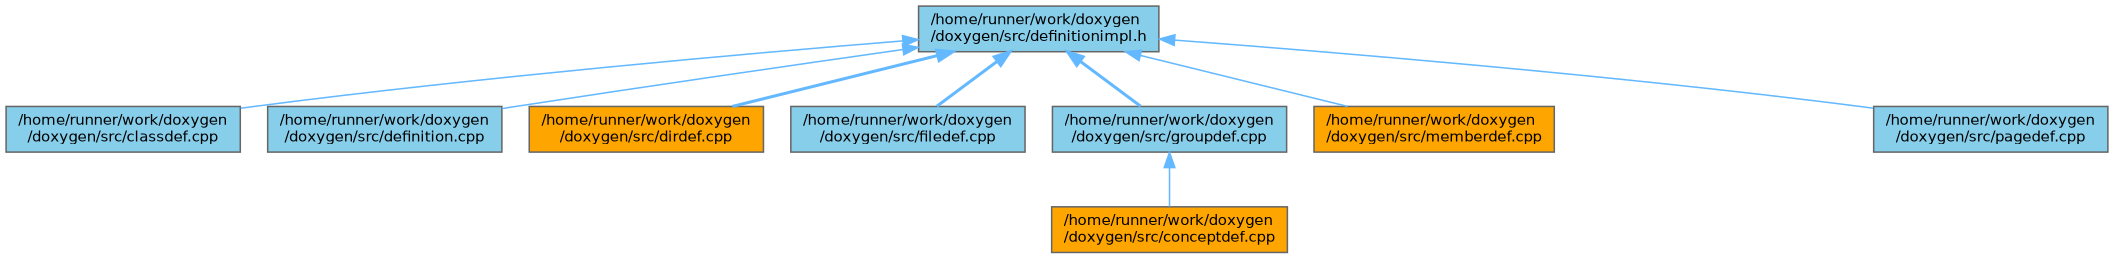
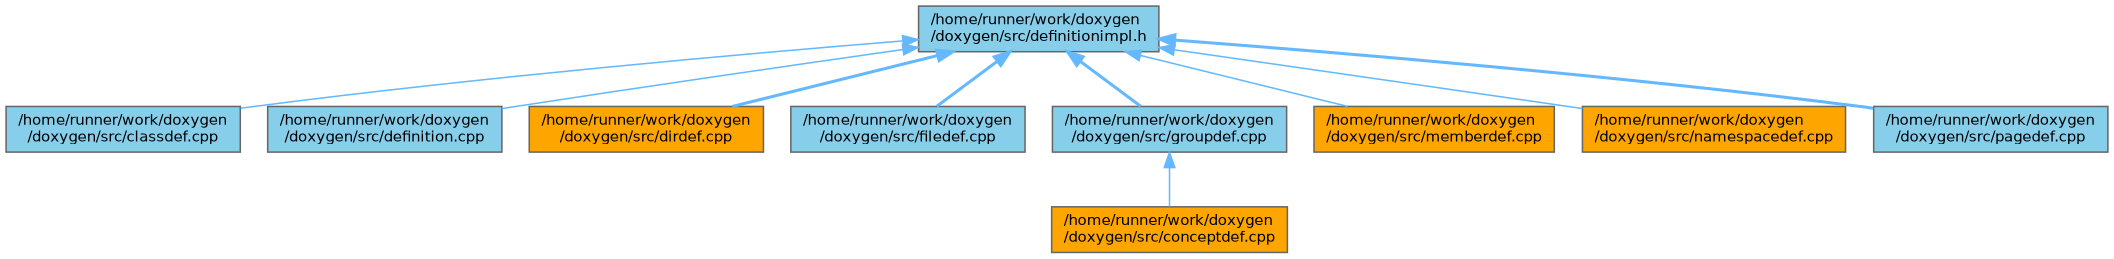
edge "/home/runner/work/doxygen /doxygen/src/pagedef.cpp" -> "/home/runner/work/doxygen /doxygen/src/definitionimpl.h": style solid -> bold
node "/home/runner/work/doxygen /doxygen/src/namespacedef.cpp": added
